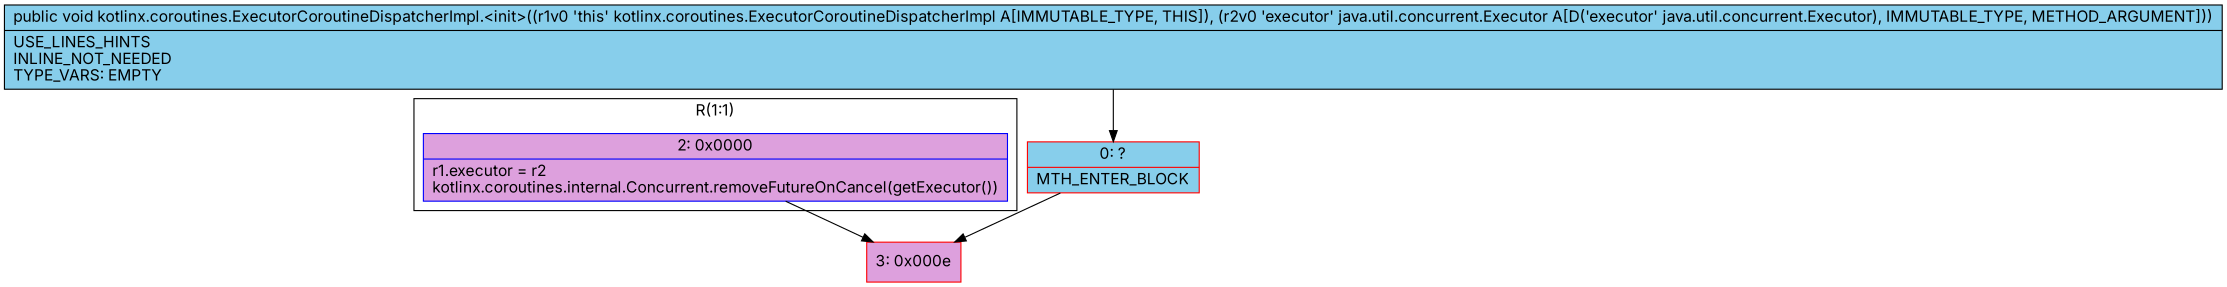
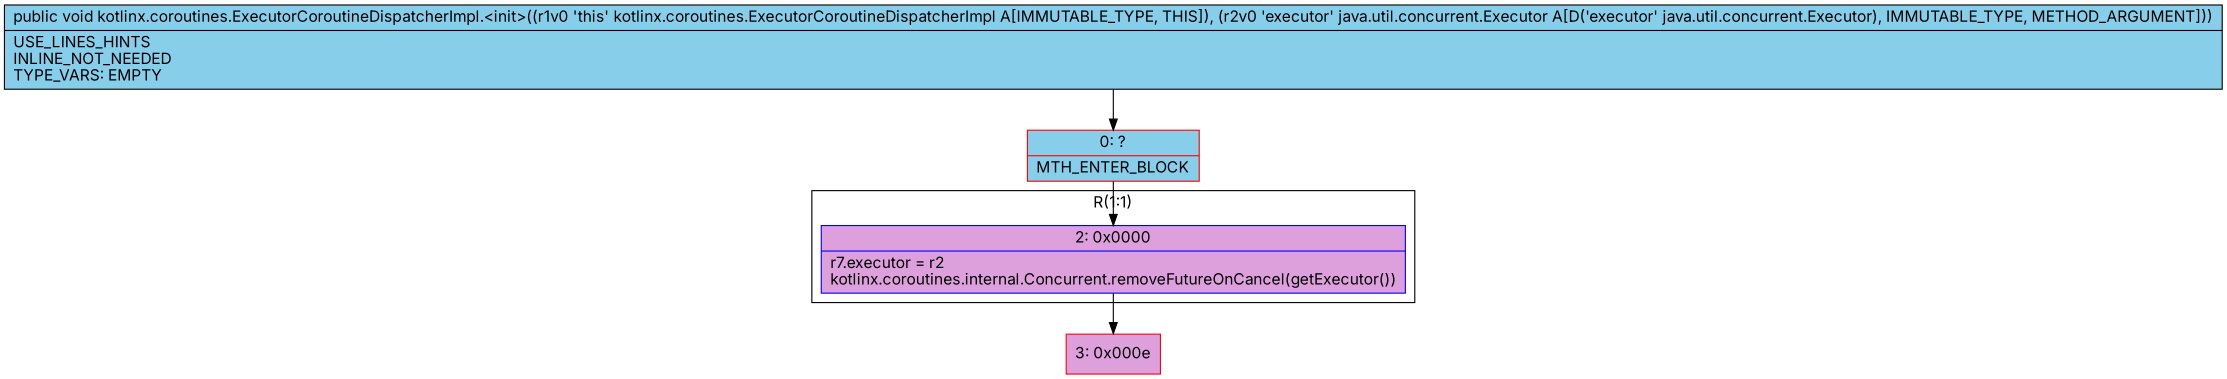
node "2: 0x0000": text "r1.executor = r2" -> "r7.executor = r2"
edge "0: ?" -> "3: 0x000e": now "0: ?" -> "2: 0x0000"
